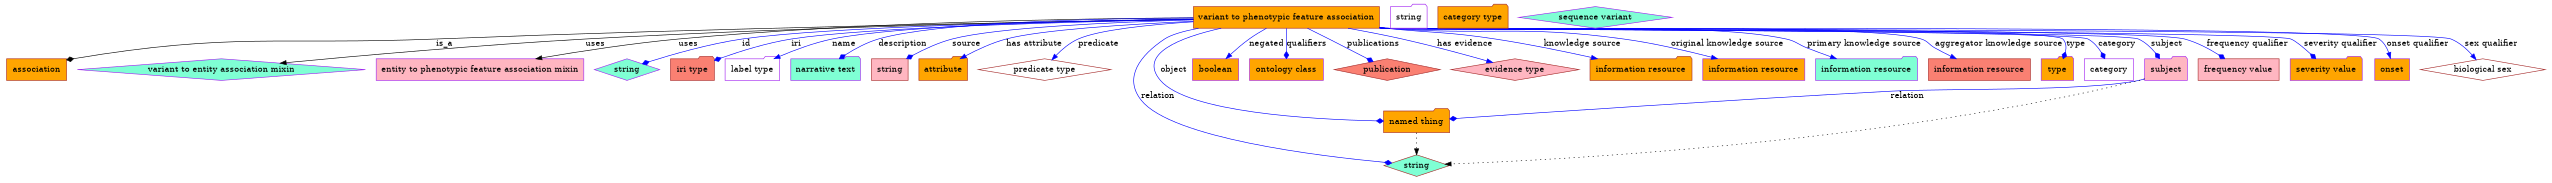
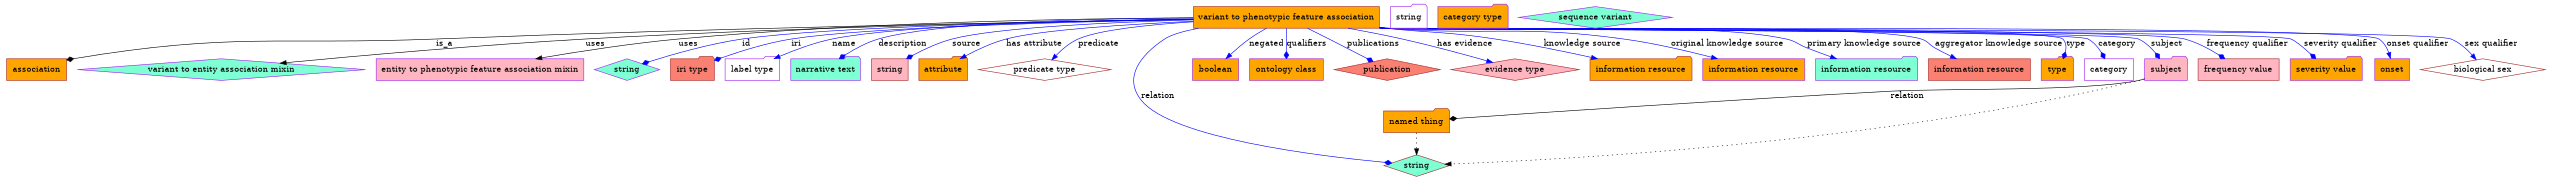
node "category type": color brown -> purple
edge "subject" -> "named thing": color blue -> black
edge "variant to phenotypic feature association" -> "named thing": removed, label "object"
